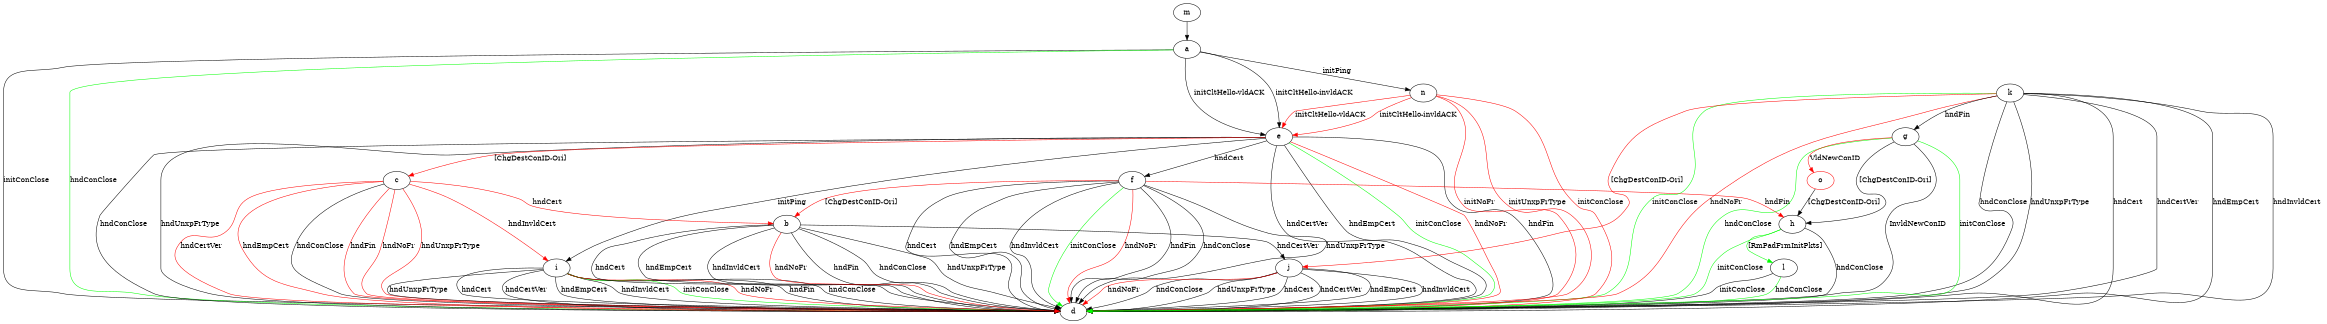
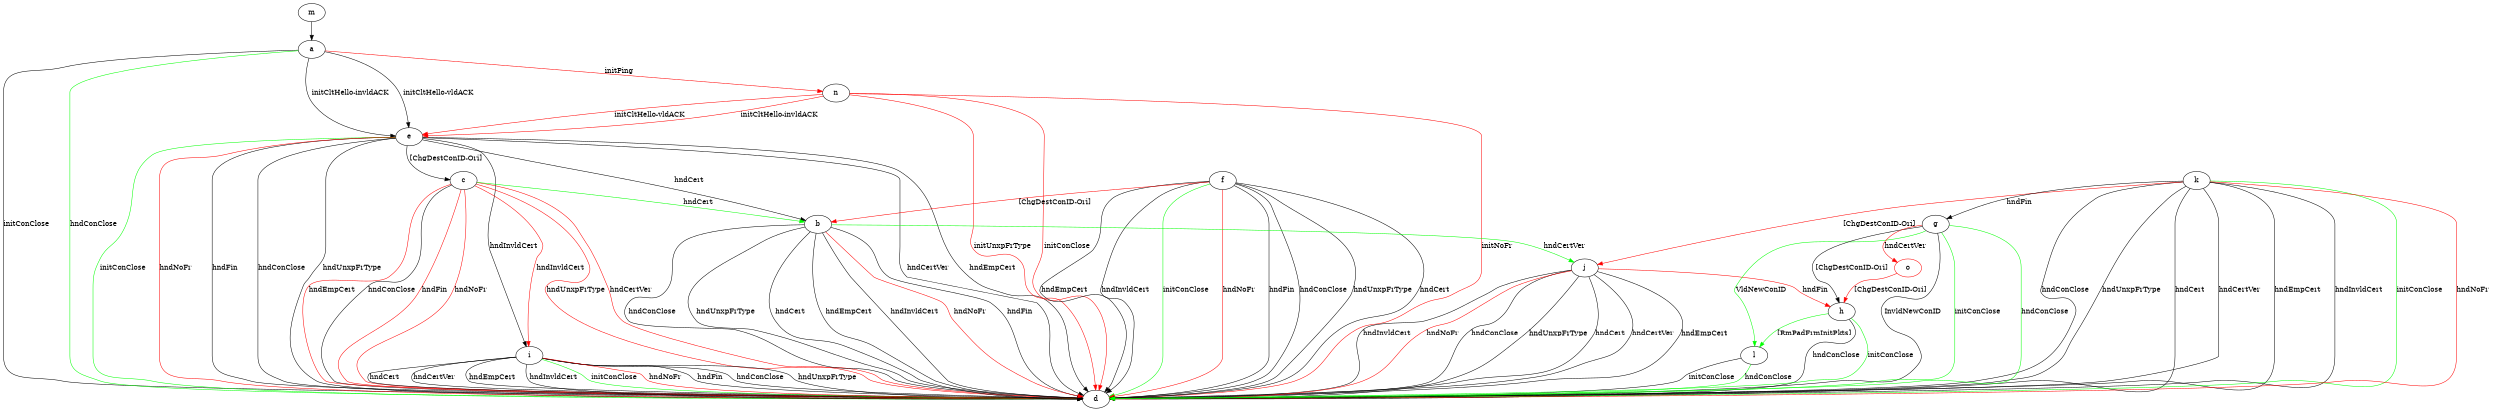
edge "a" -> "n": color black -> red
edge "e" -> "c": color red -> black
edge "e" -> "f": now "e" -> "b"
edge "g" -> "o": label "VldNewConID " -> "hndCertVer "
edge "f" -> "h": now "j" -> "h"
edge "o" -> "h": color black -> red
edge "e" -> "i": label "initPing " -> "hndInvldCert "
edge "c" -> "b": color red -> green
edge "b" -> "j": color black -> green
edge "g" -> "l": added, label "VldNewConID"
